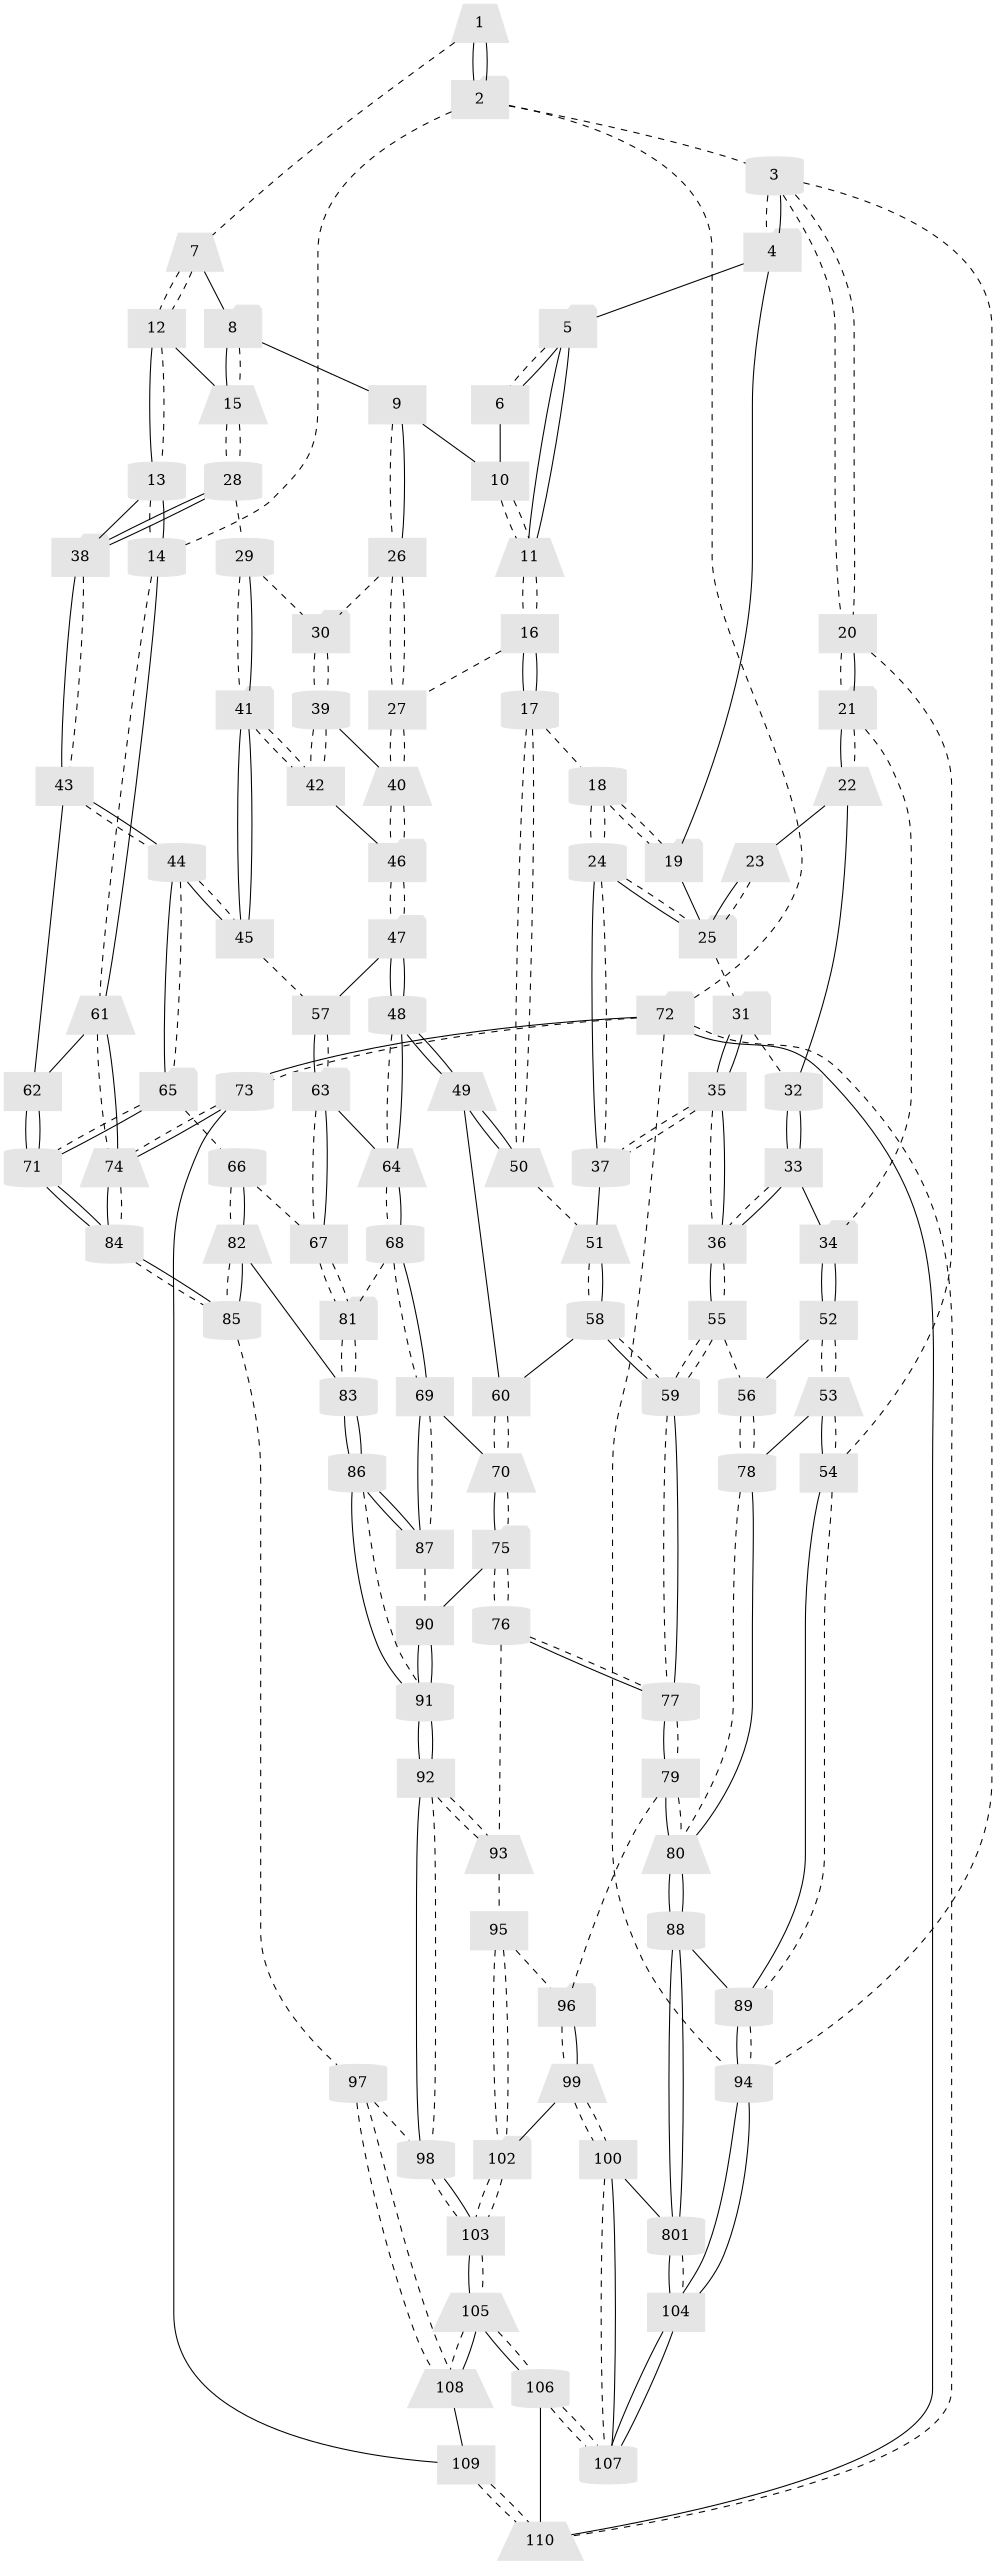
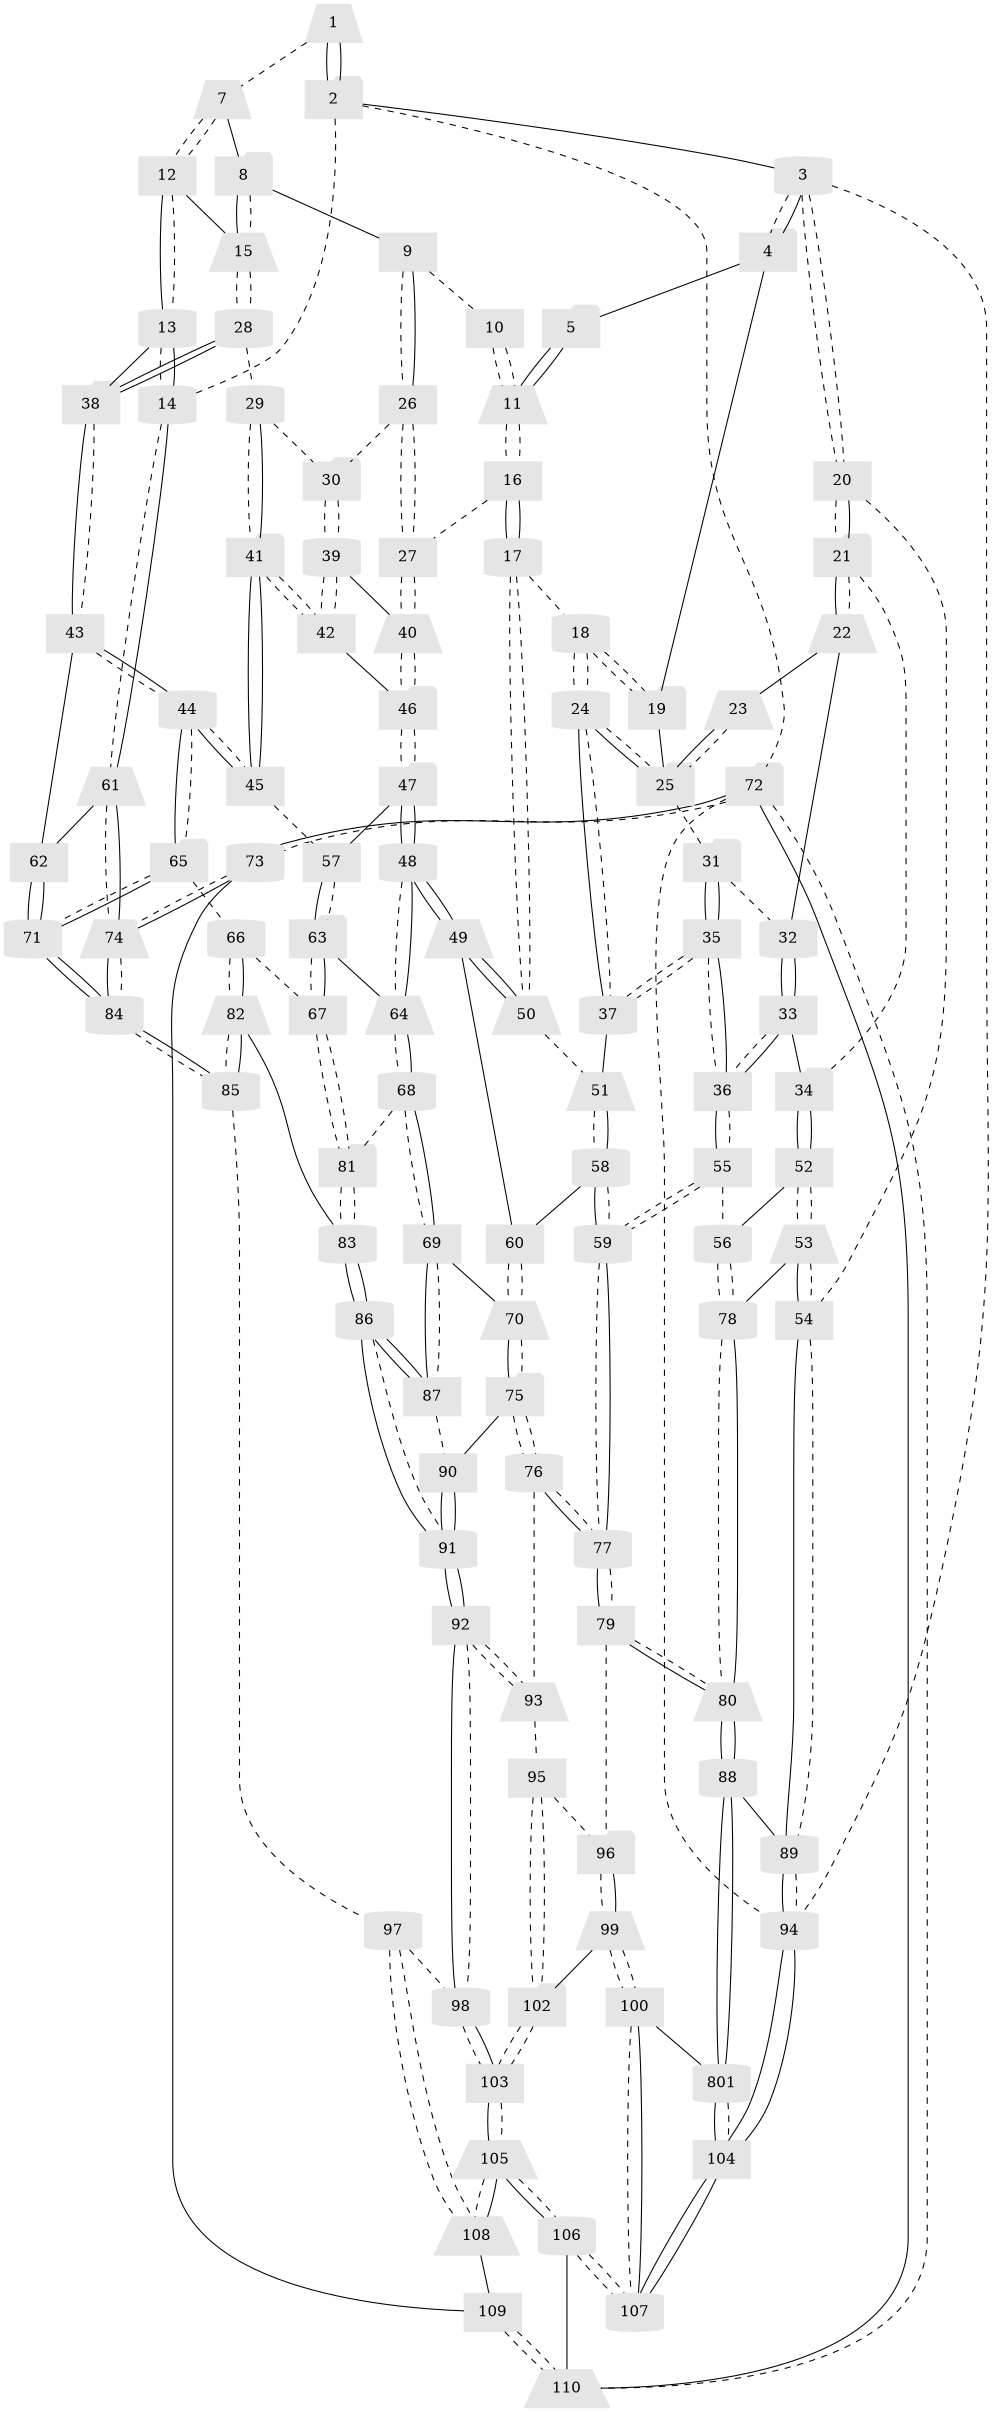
edge "2" -- "3": style dashed -> solid
node "6": removed
edge "9" -- "10": style solid -> dashed
